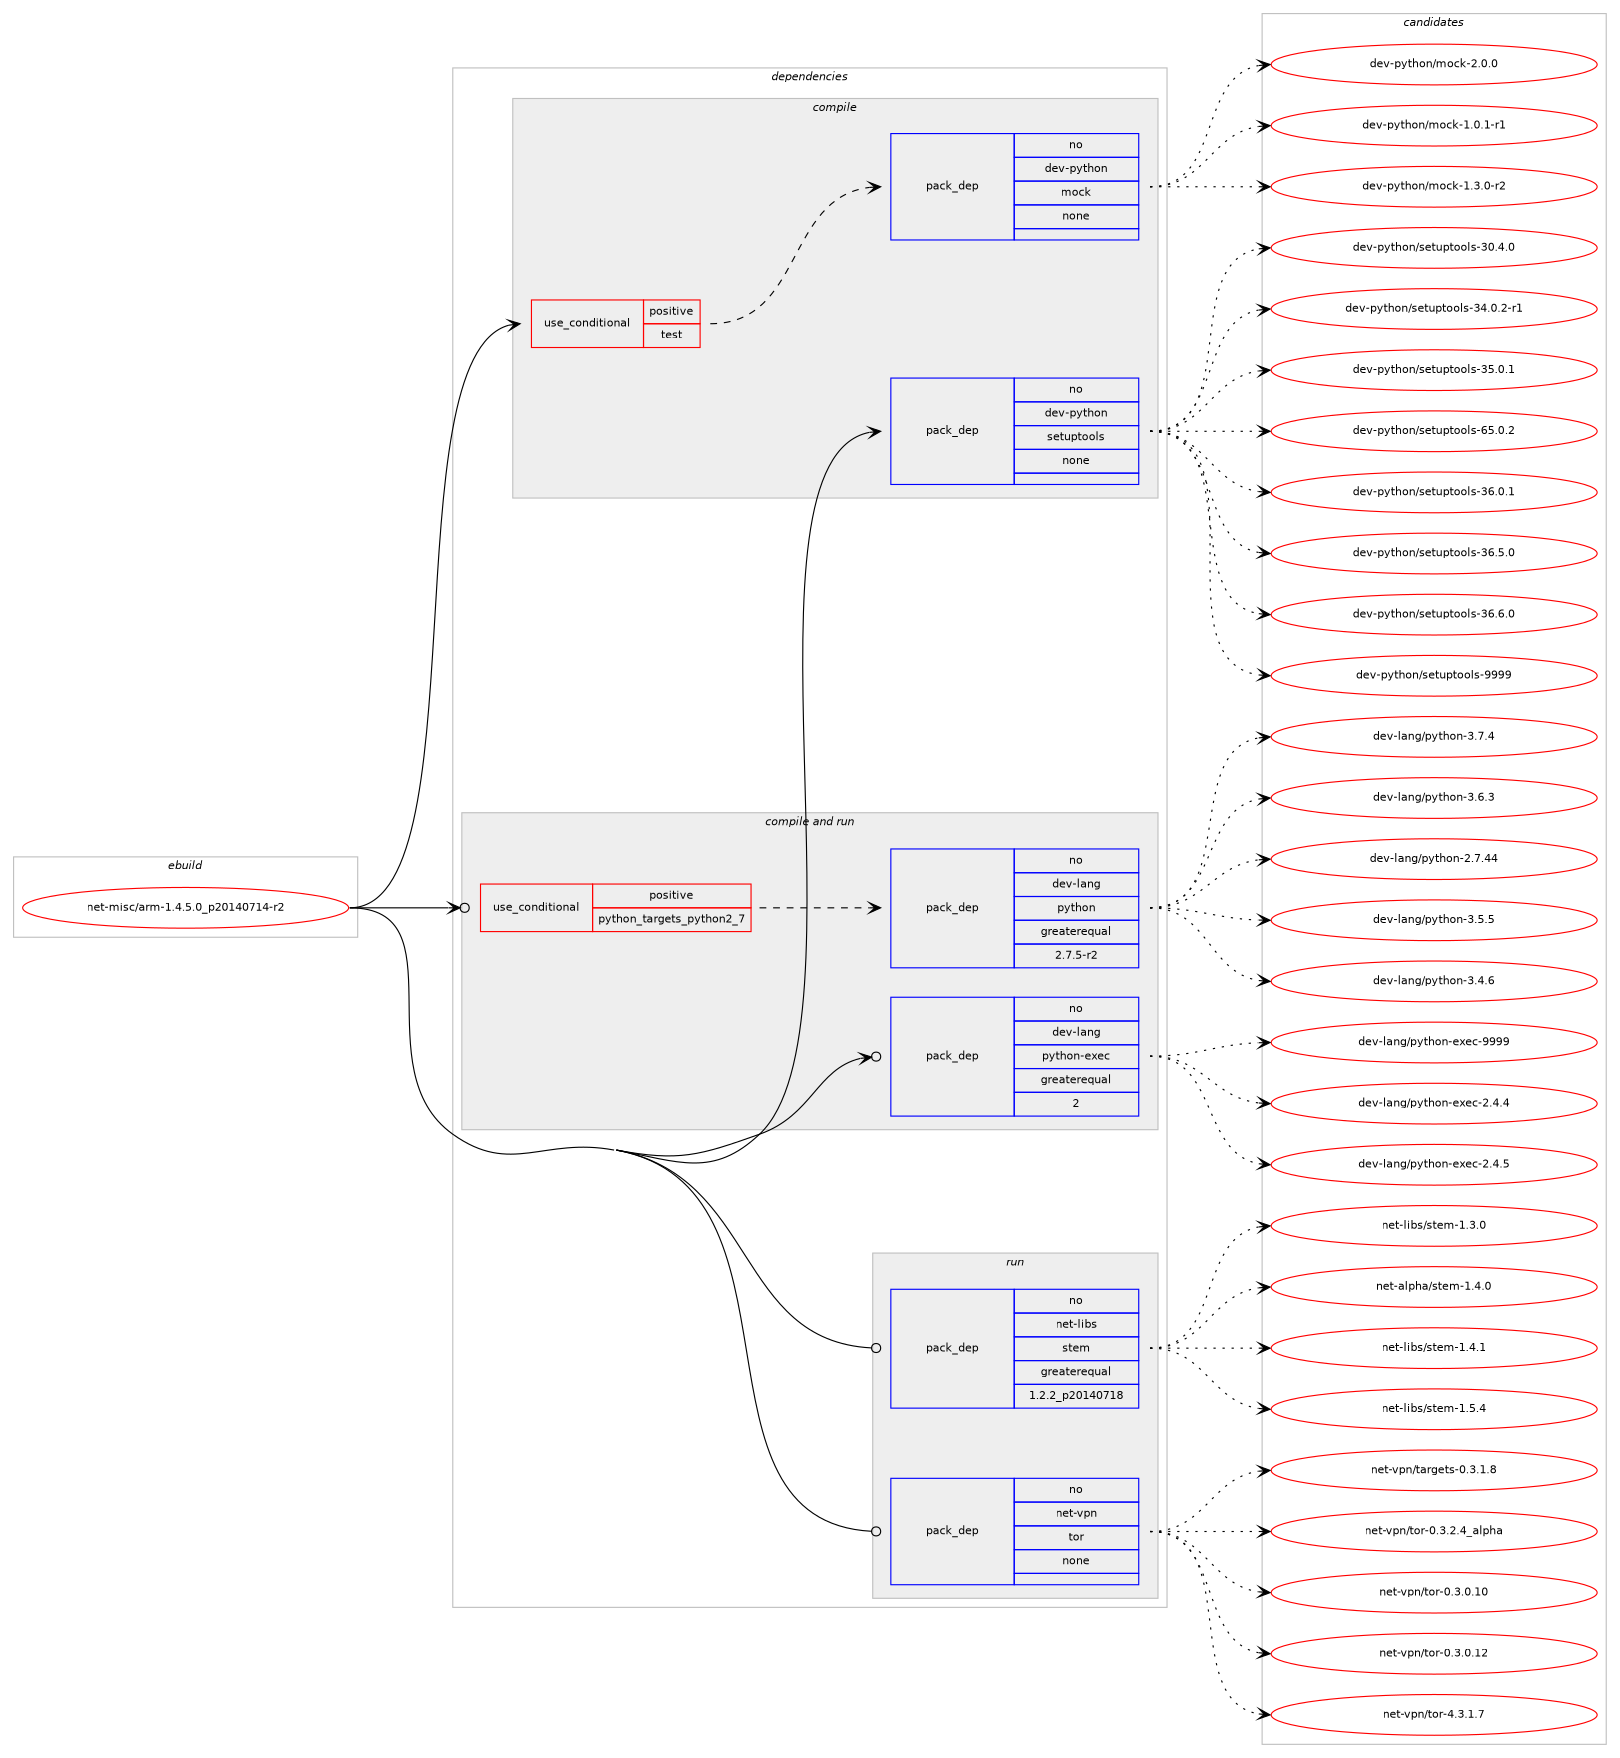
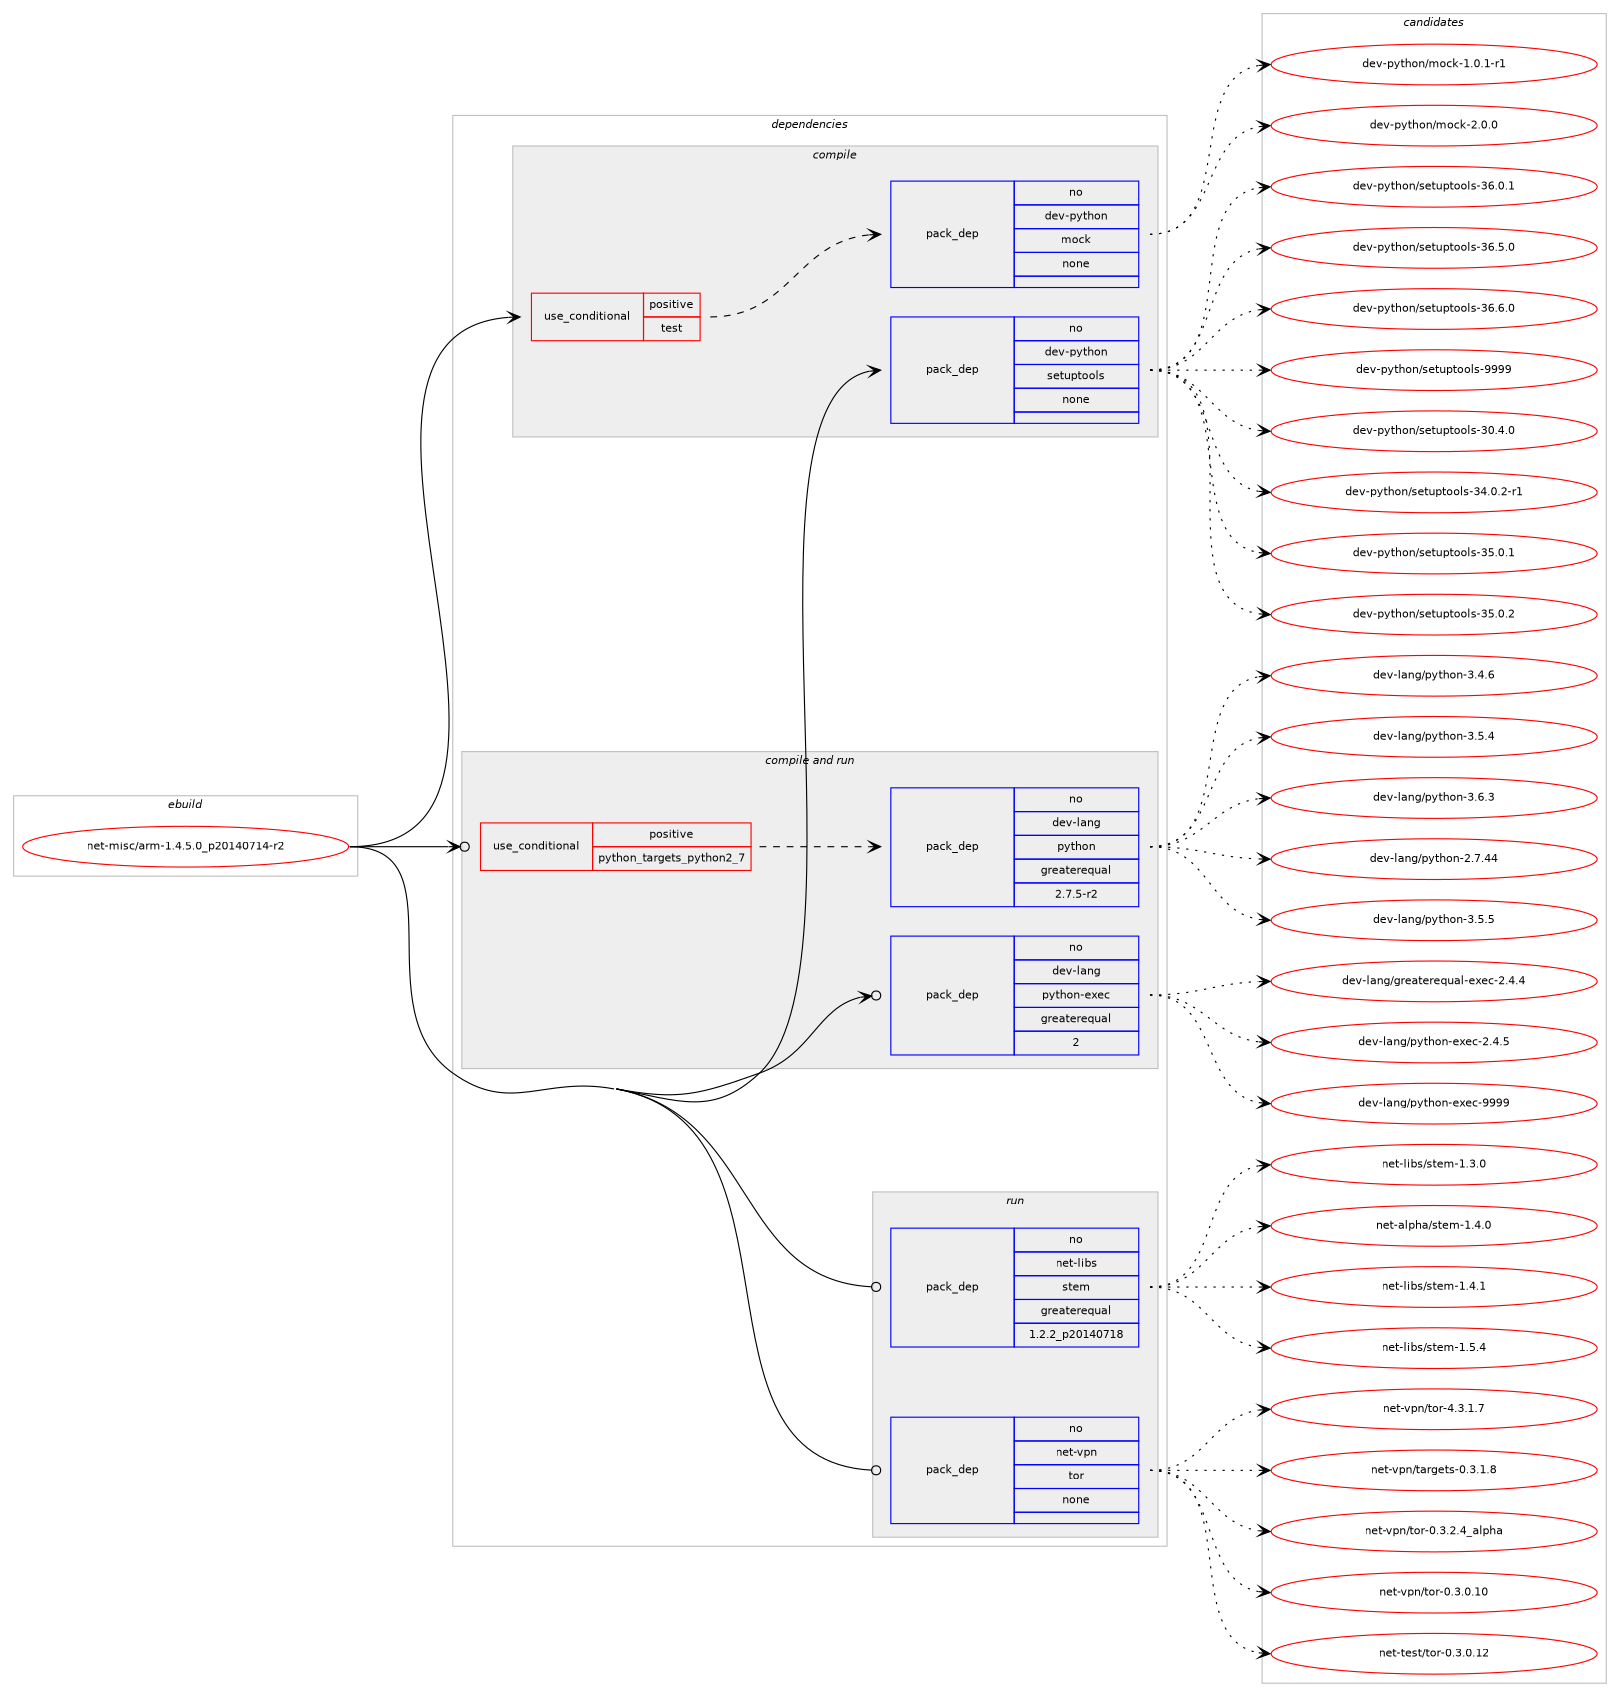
node "dev-python/mock-1.3.0-r2": removed
node "dev-python/setuptools-65.0.2": label "dev-python/setuptools-65.0.2" -> "dev-python/setuptools-35.0.2"
node "dev-lang/python-3.7.4": label "dev-lang/python-3.7.4" -> "dev-lang/python-3.5.4"
node "dev-lang/python-exec-2.4.4": label "dev-lang/python-exec-2.4.4" -> "dev-lang/greaterequal-exec-2.4.4"
node "net-vpn/tor-0.3.0.12": label "net-vpn/tor-0.3.0.12" -> "net-test/tor-0.3.0.12"
